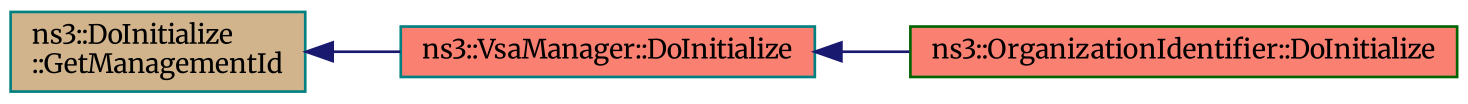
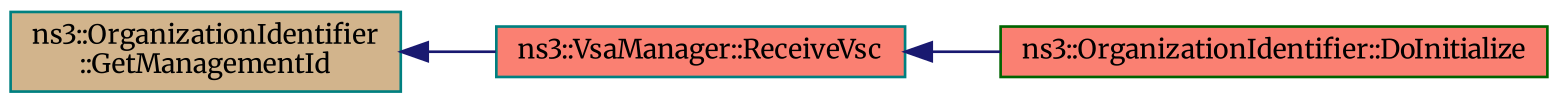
node "ns3::DoInitialize ::GetManagementId": label "ns3::DoInitialize ::GetManagementId" -> "ns3::OrganizationIdentifier ::GetManagementId"
node "ns3::VsaManager::DoInitialize": label "ns3::VsaManager::DoInitialize" -> "ns3::VsaManager::ReceiveVsc"
